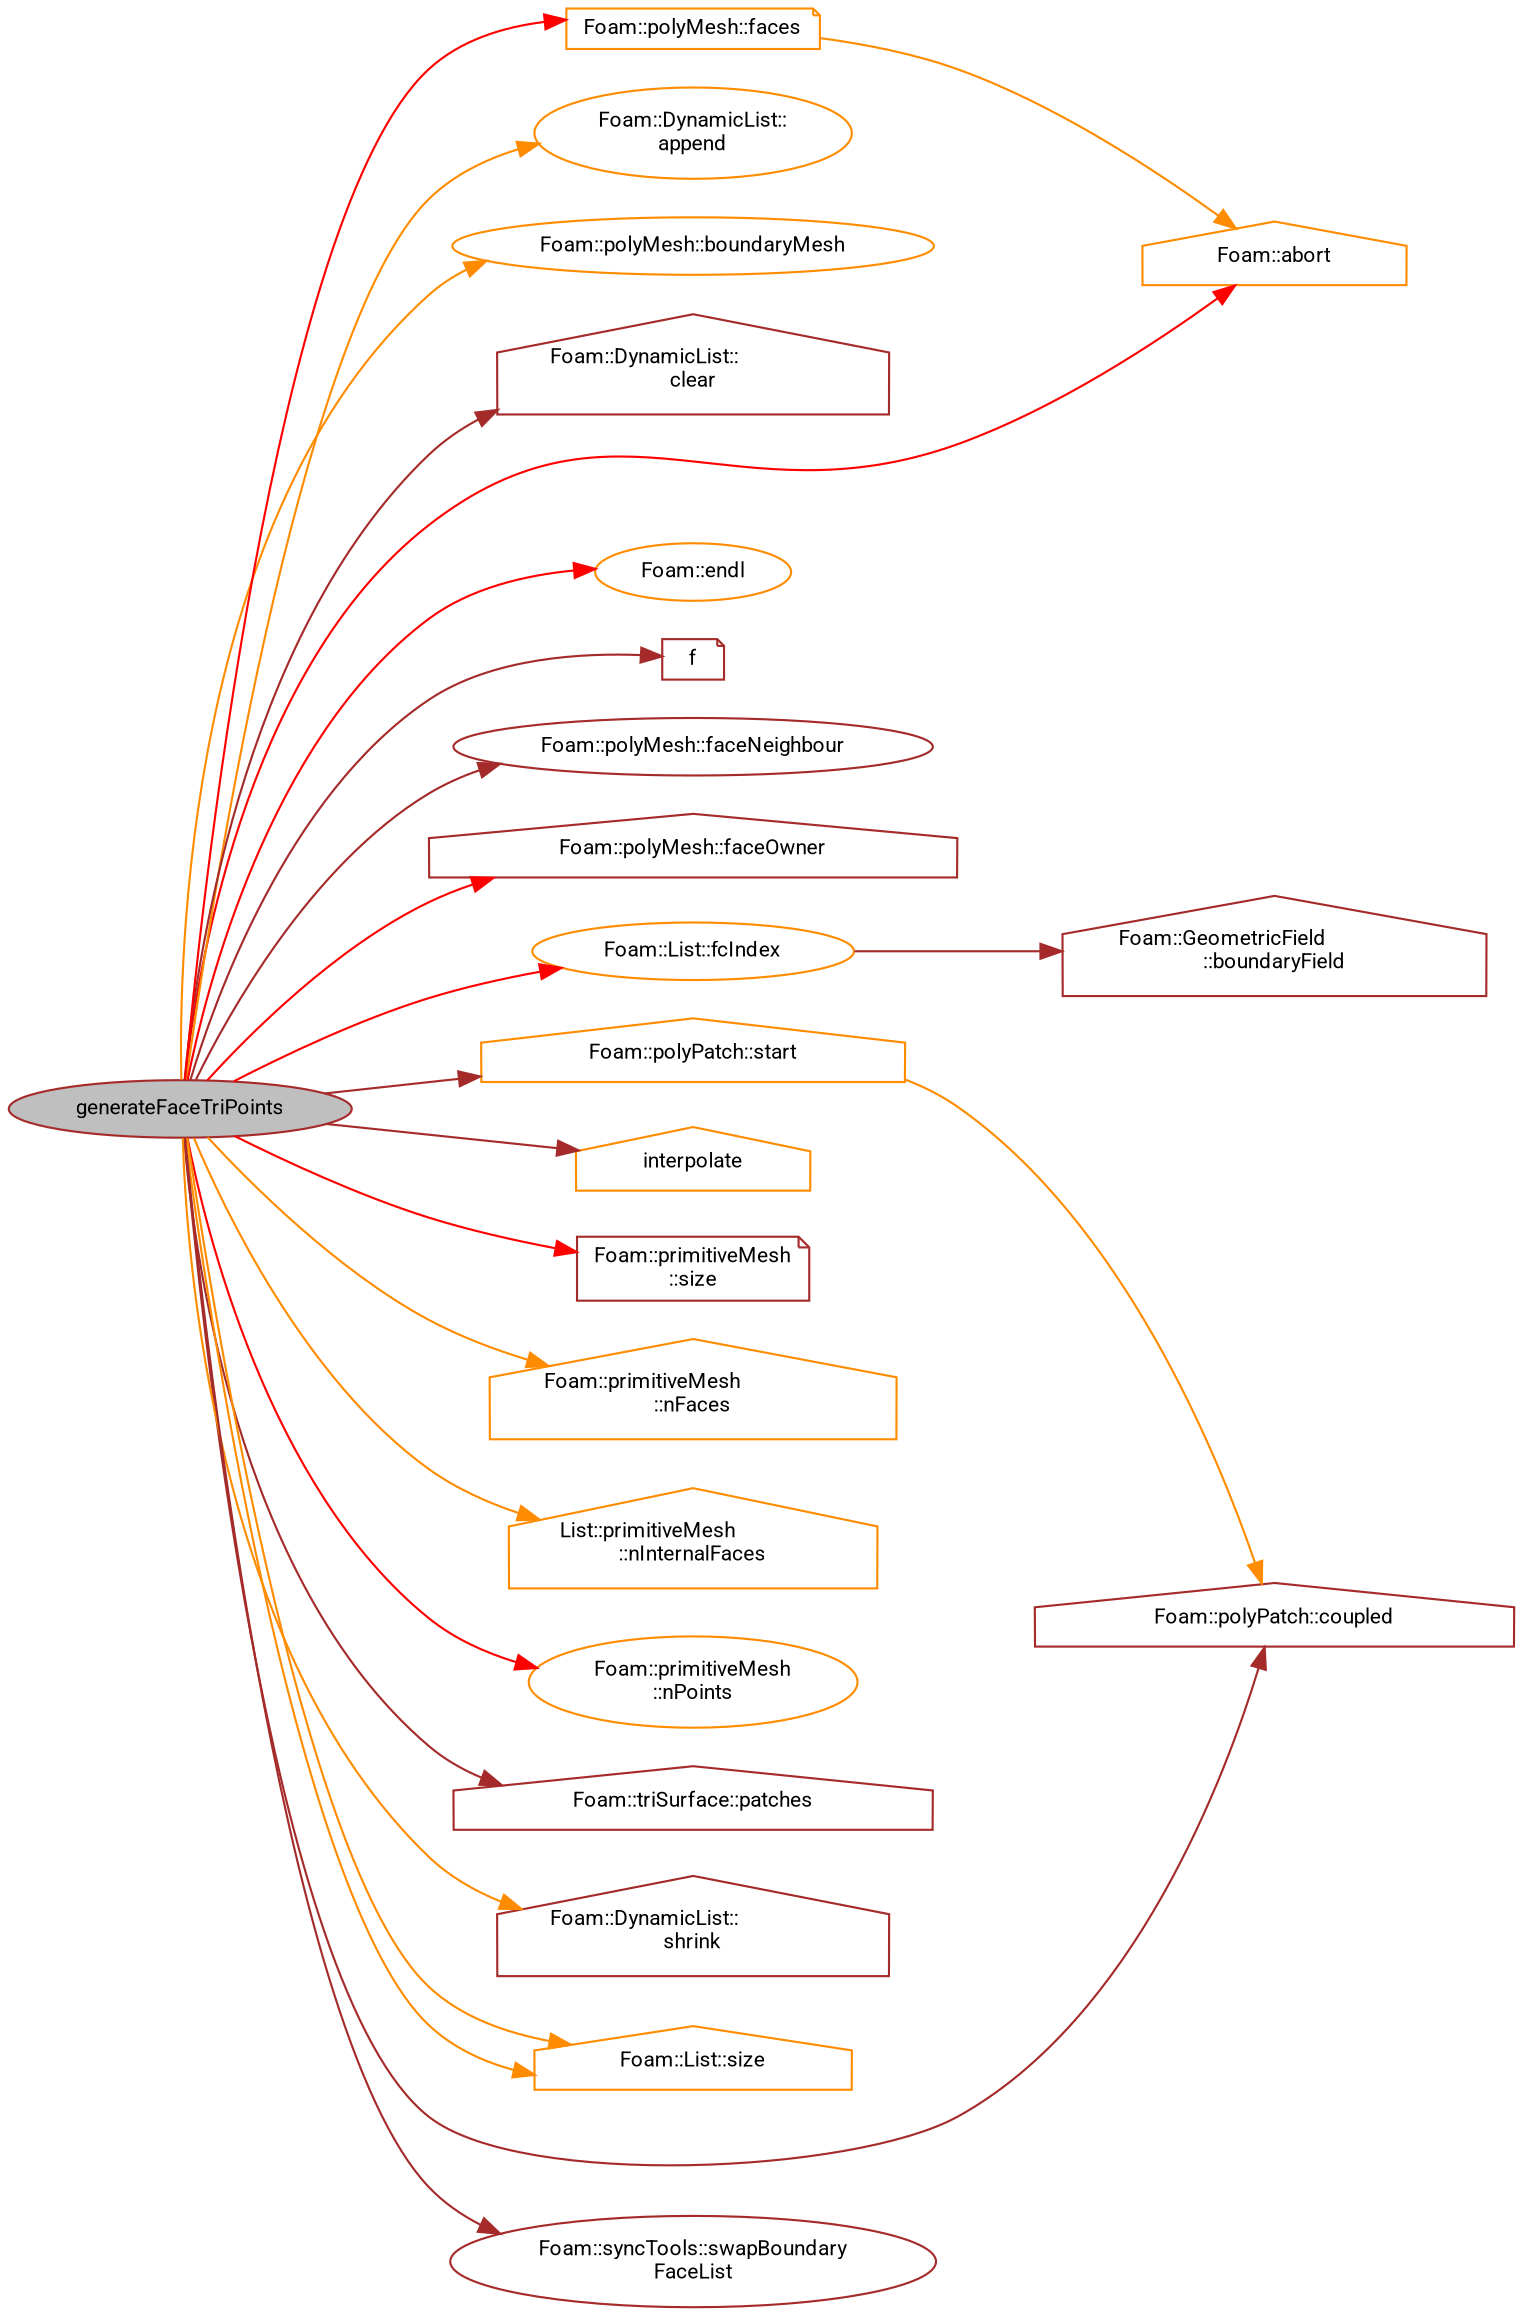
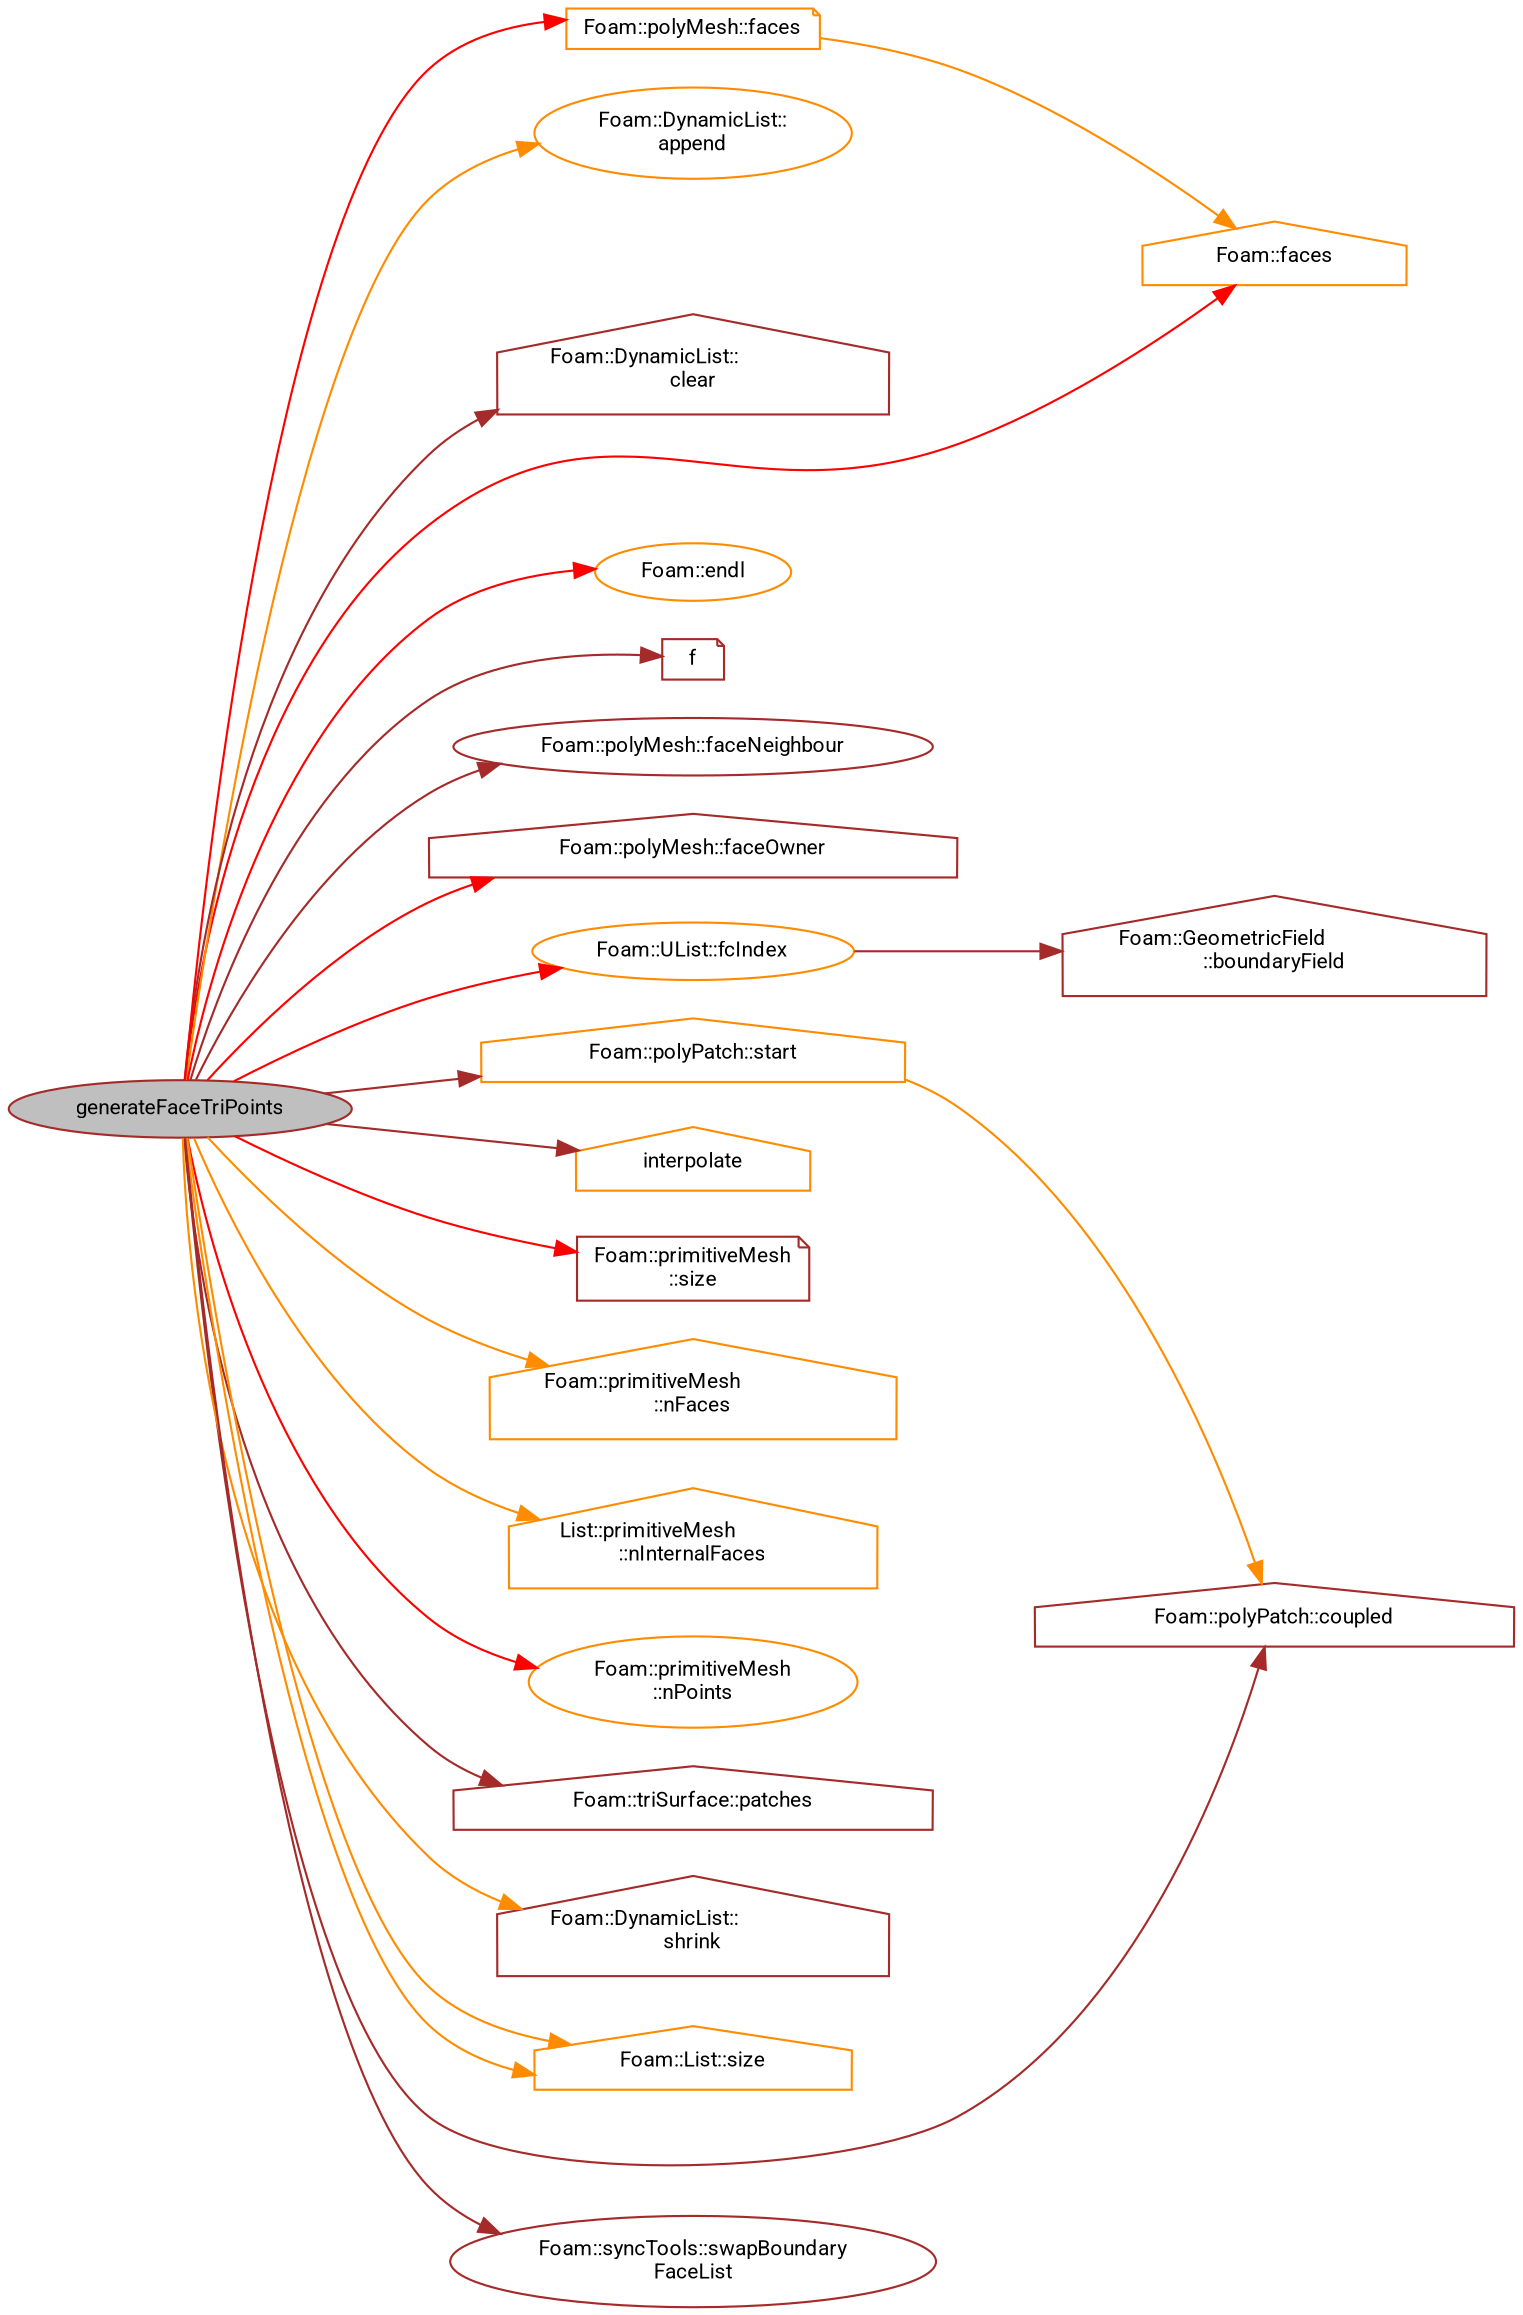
node "Foam::polyMesh::boundaryMesh": removed
node "Foam::abort": label "Foam::abort" -> "Foam::faces"
node "Foam::List::fcIndex": label "Foam::List::fcIndex" -> "Foam::UList::fcIndex"
